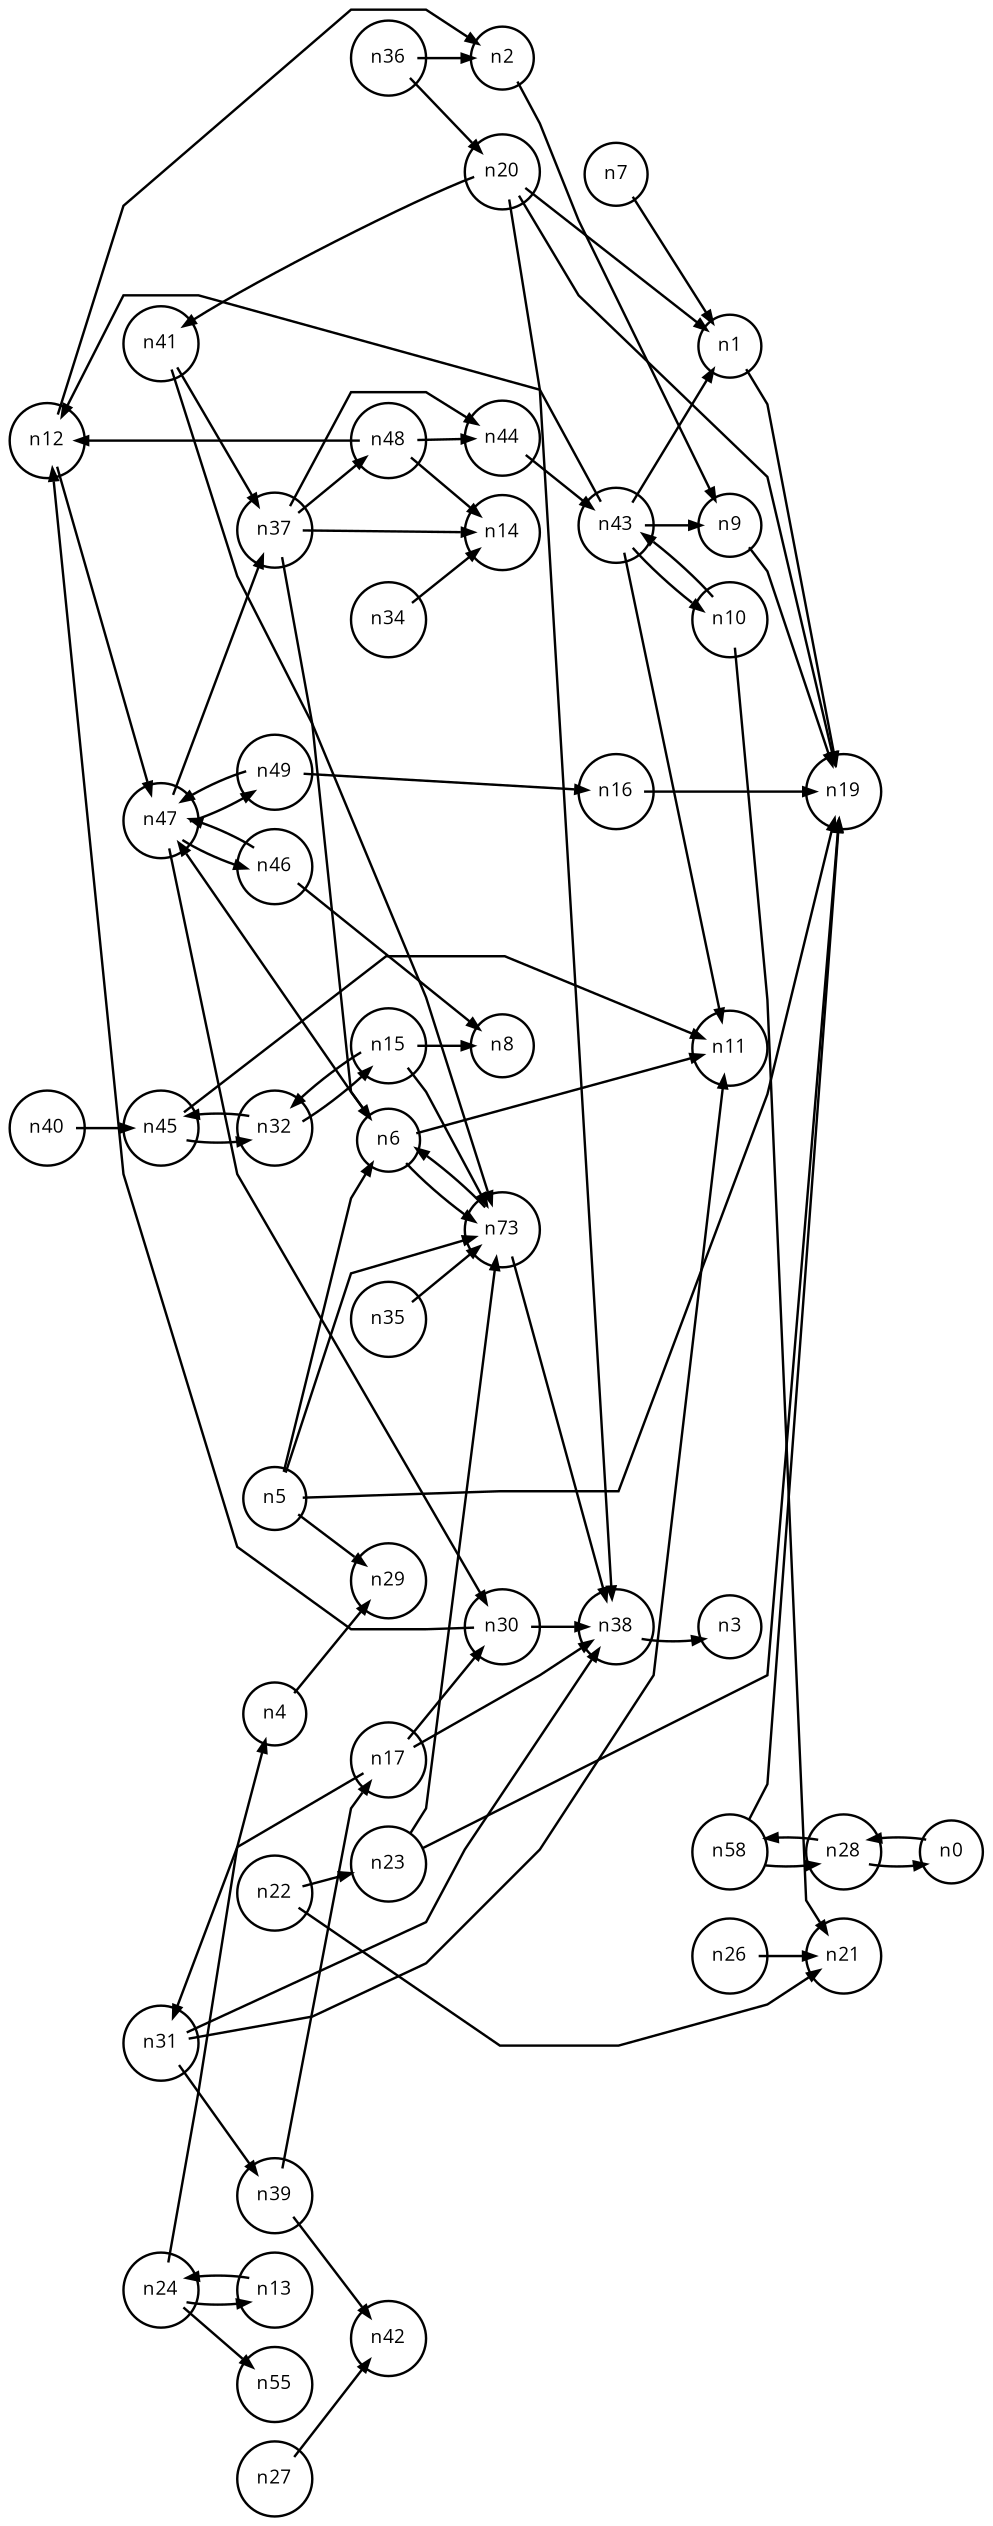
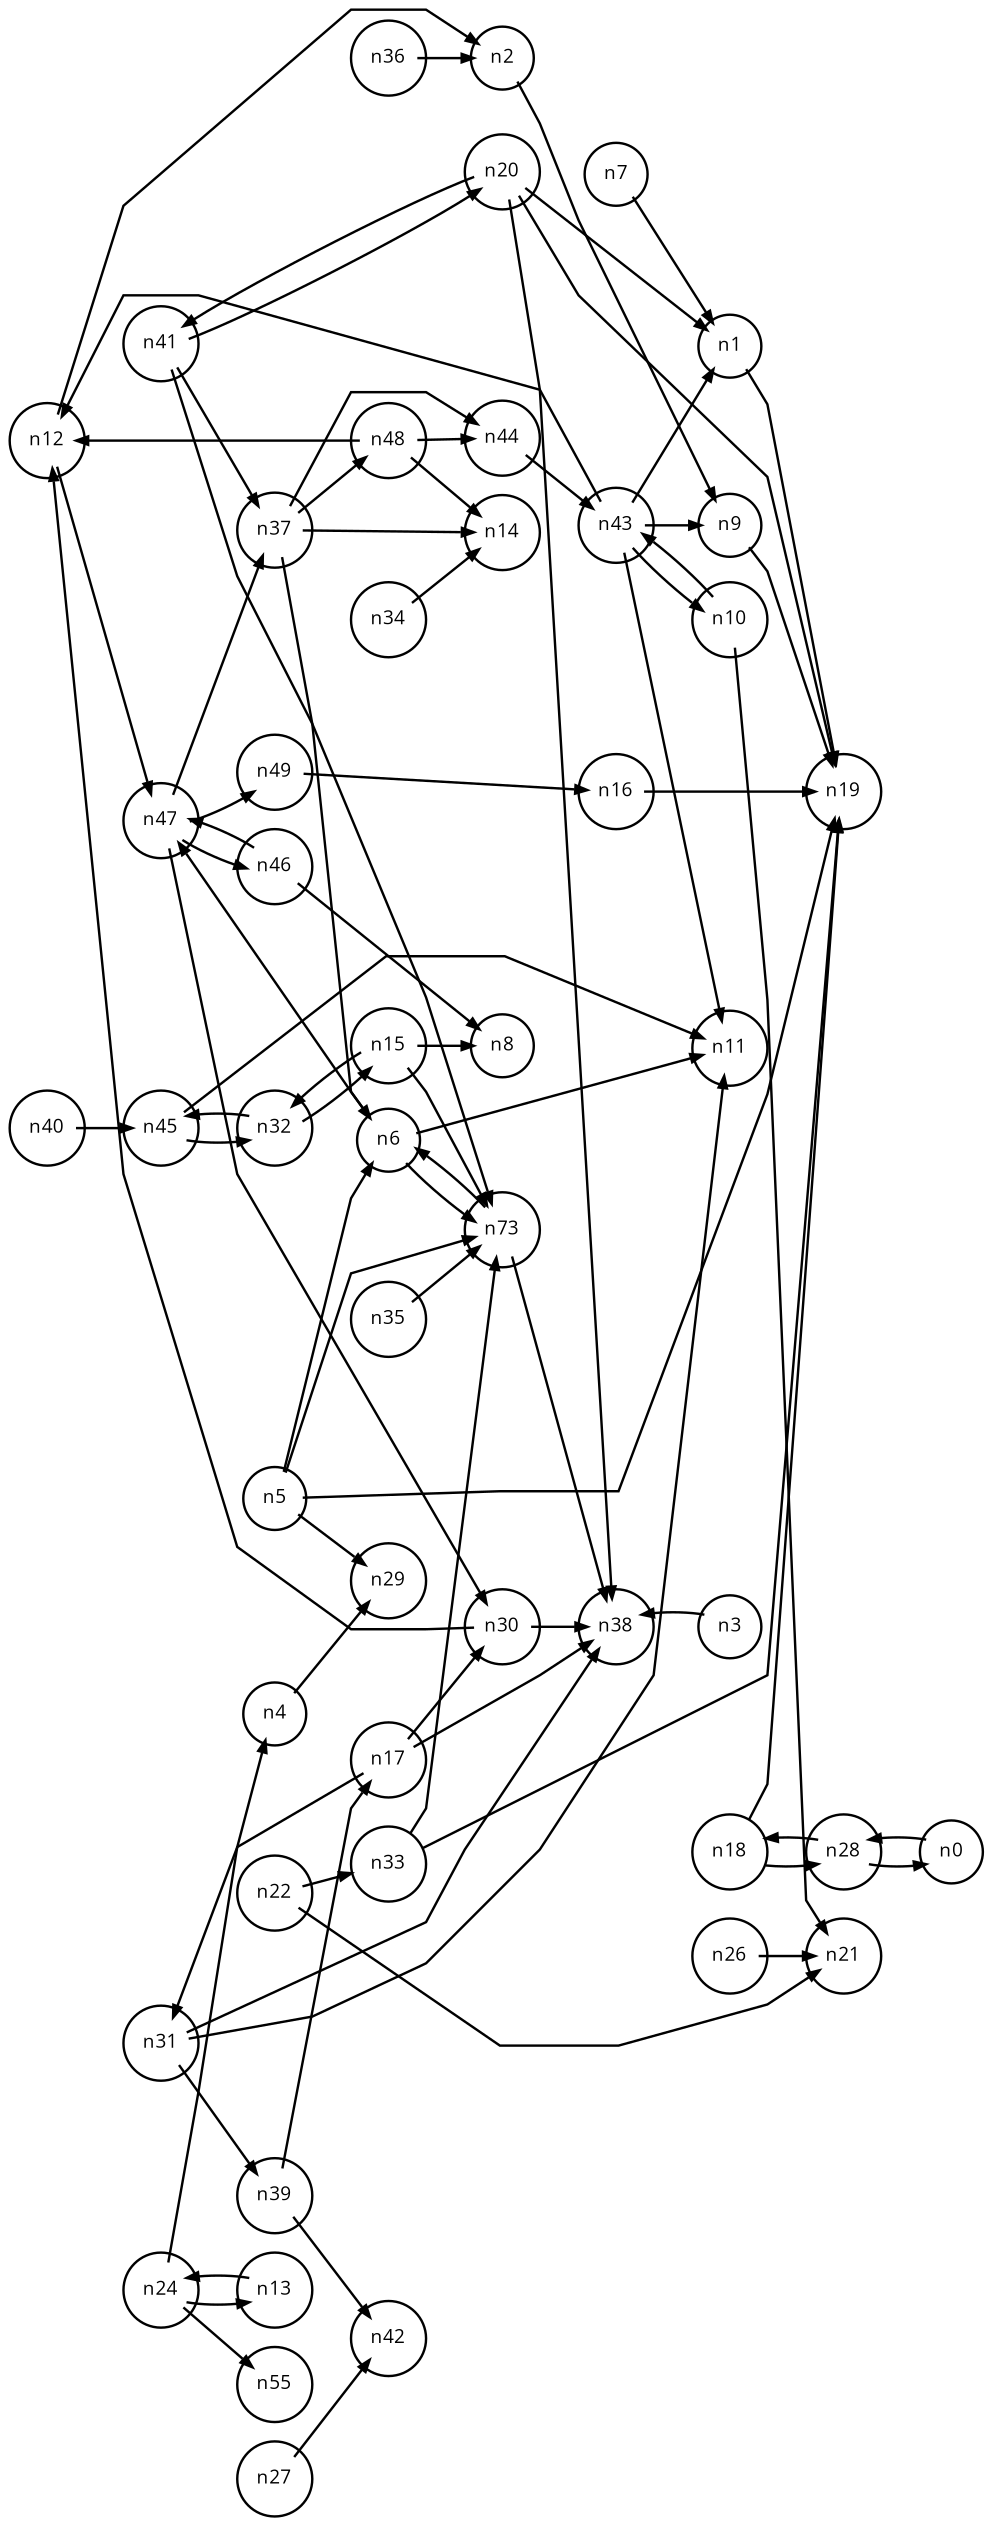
edge "n36" -> "n20": now "n41" -> "n20"
edge "n49" -> "n47": removed
edge "n38" -> "n3": reversed
node "n58": label "n58" -> "n18"
node "n23": label "n23" -> "n33"
